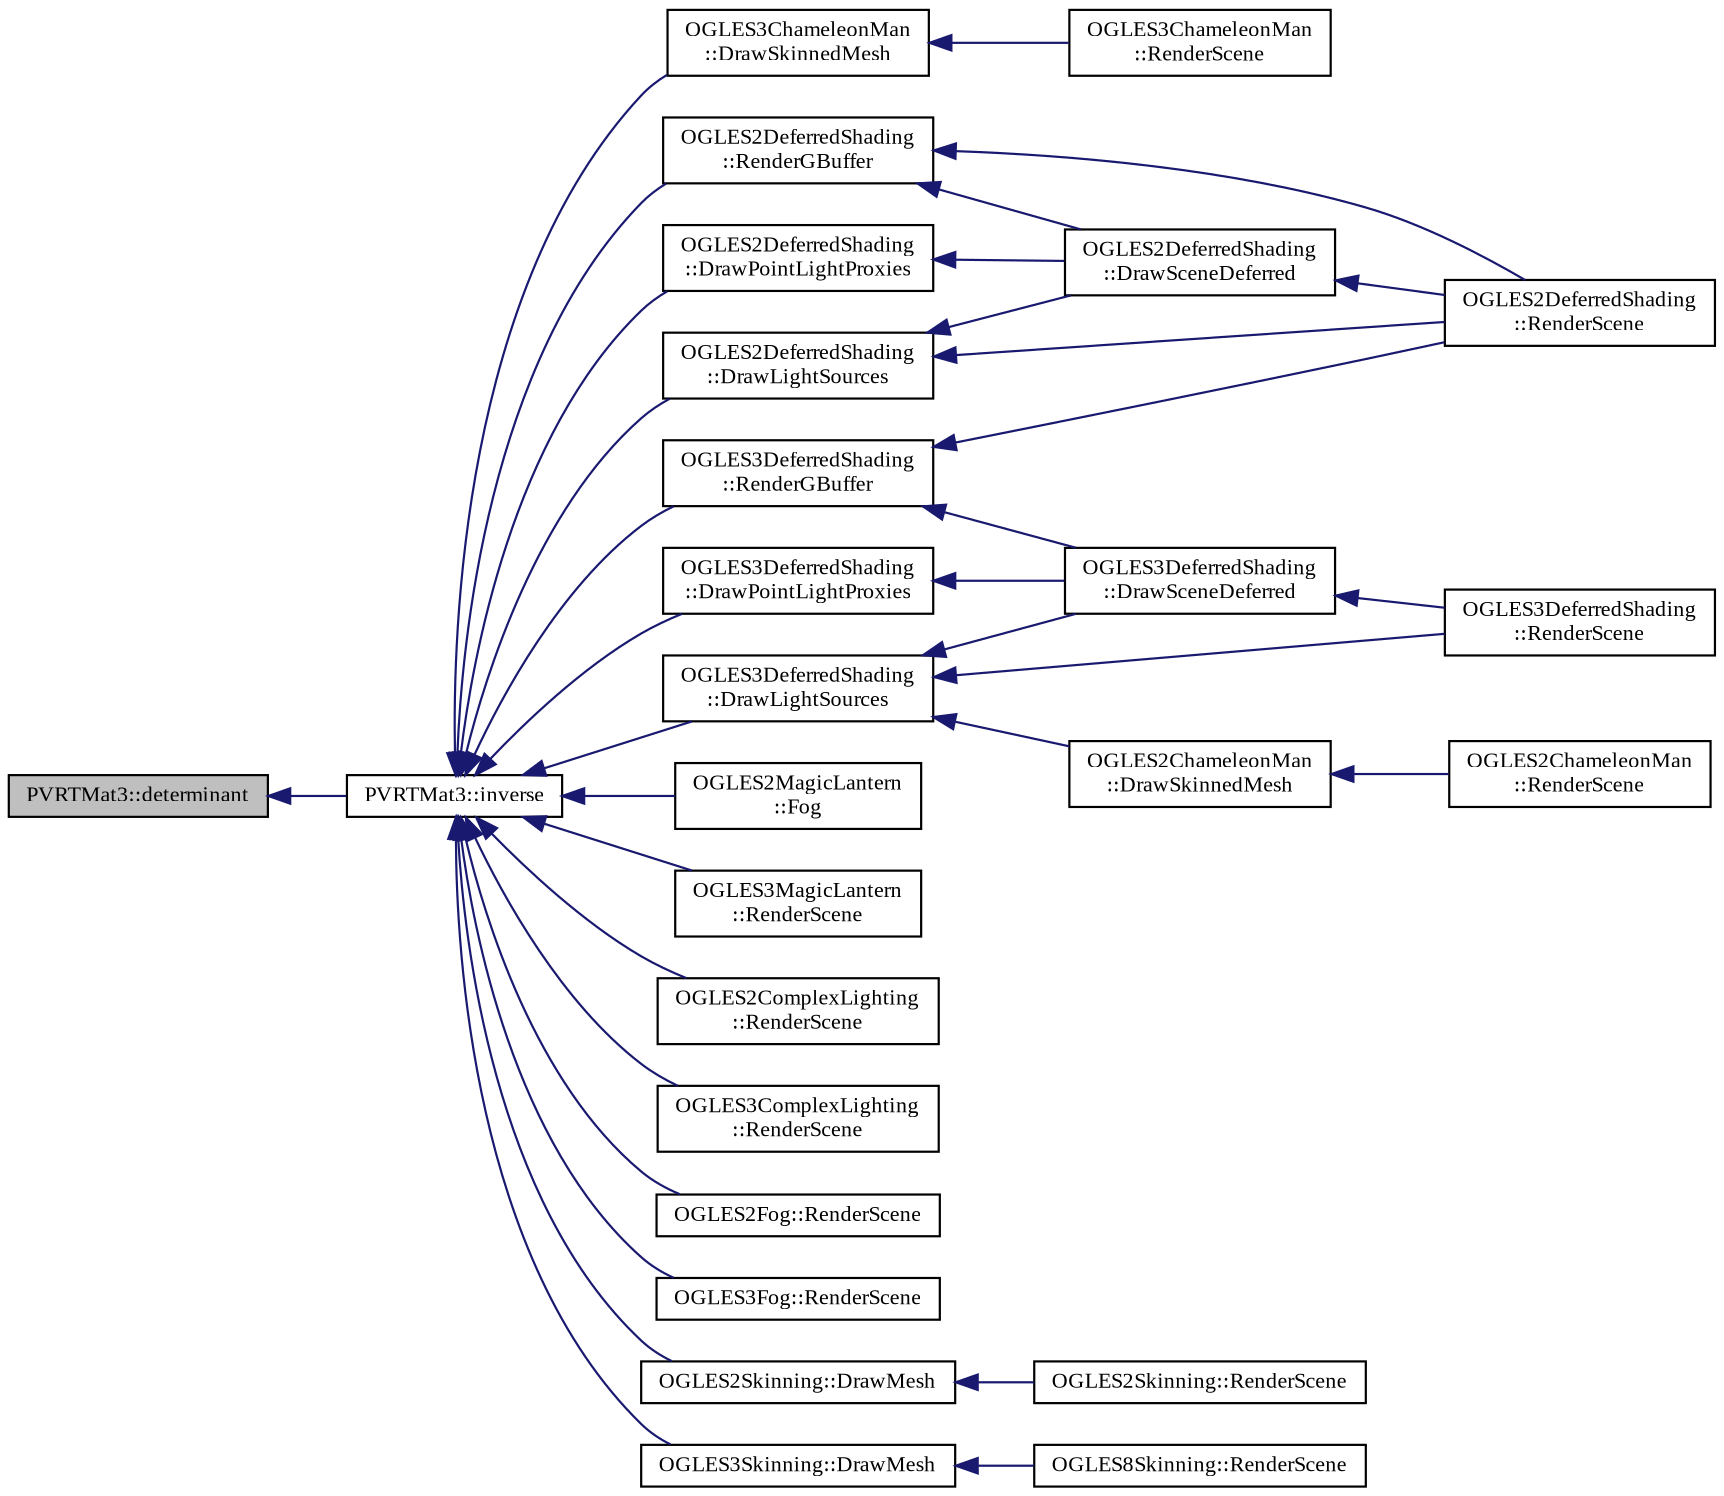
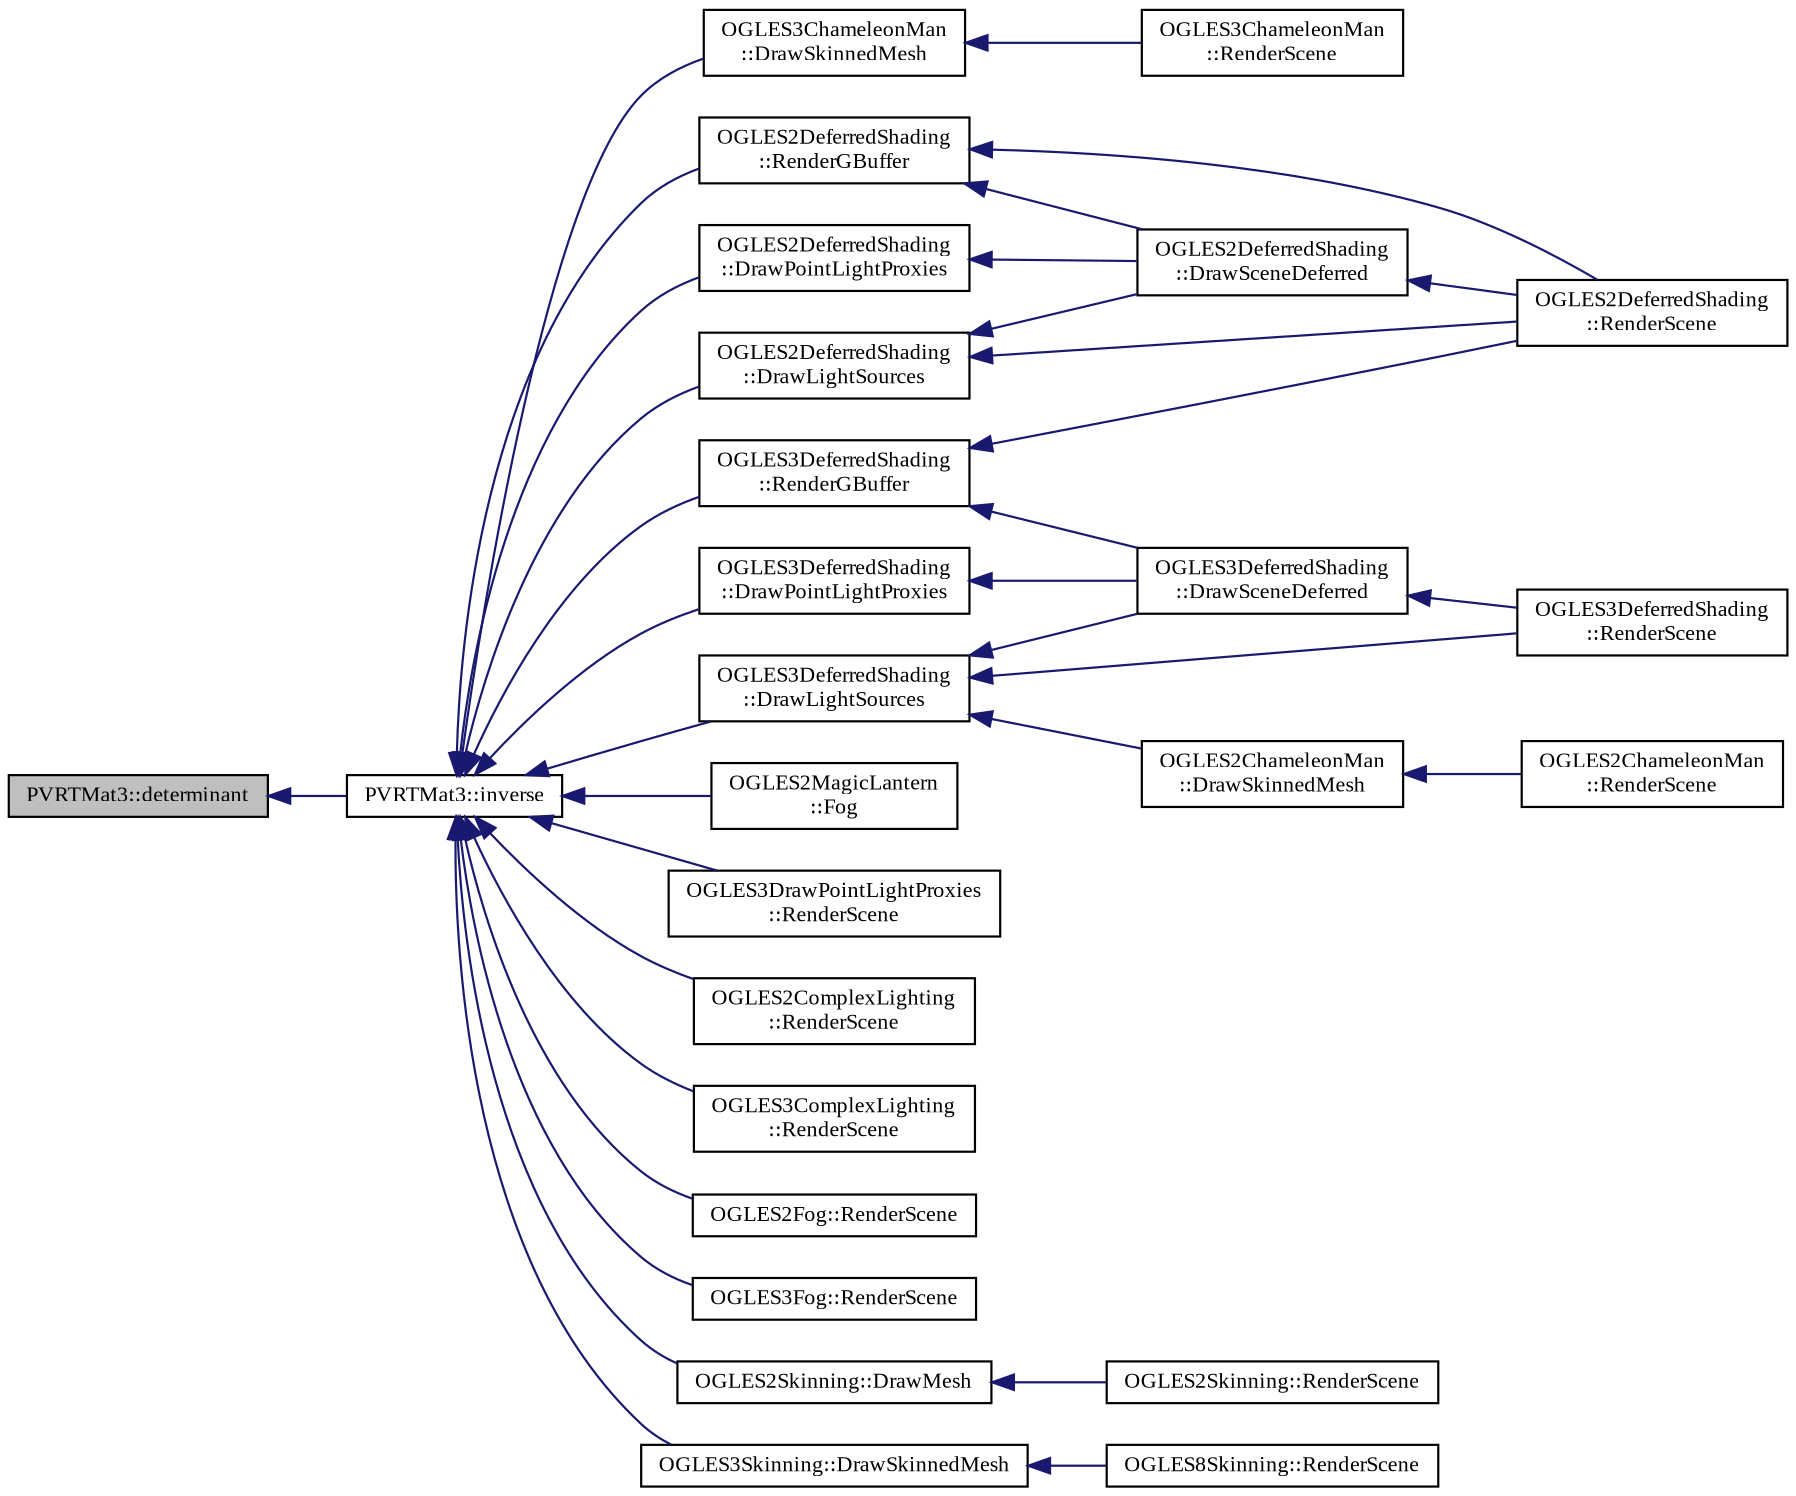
node "OGLES3MagicLantern ::RenderScene": label "OGLES3MagicLantern ::RenderScene" -> "OGLES3DrawPointLightProxies ::RenderScene"
node "OGLES3Skinning::DrawMesh": label "OGLES3Skinning::DrawMesh" -> "OGLES3Skinning::DrawSkinnedMesh"
